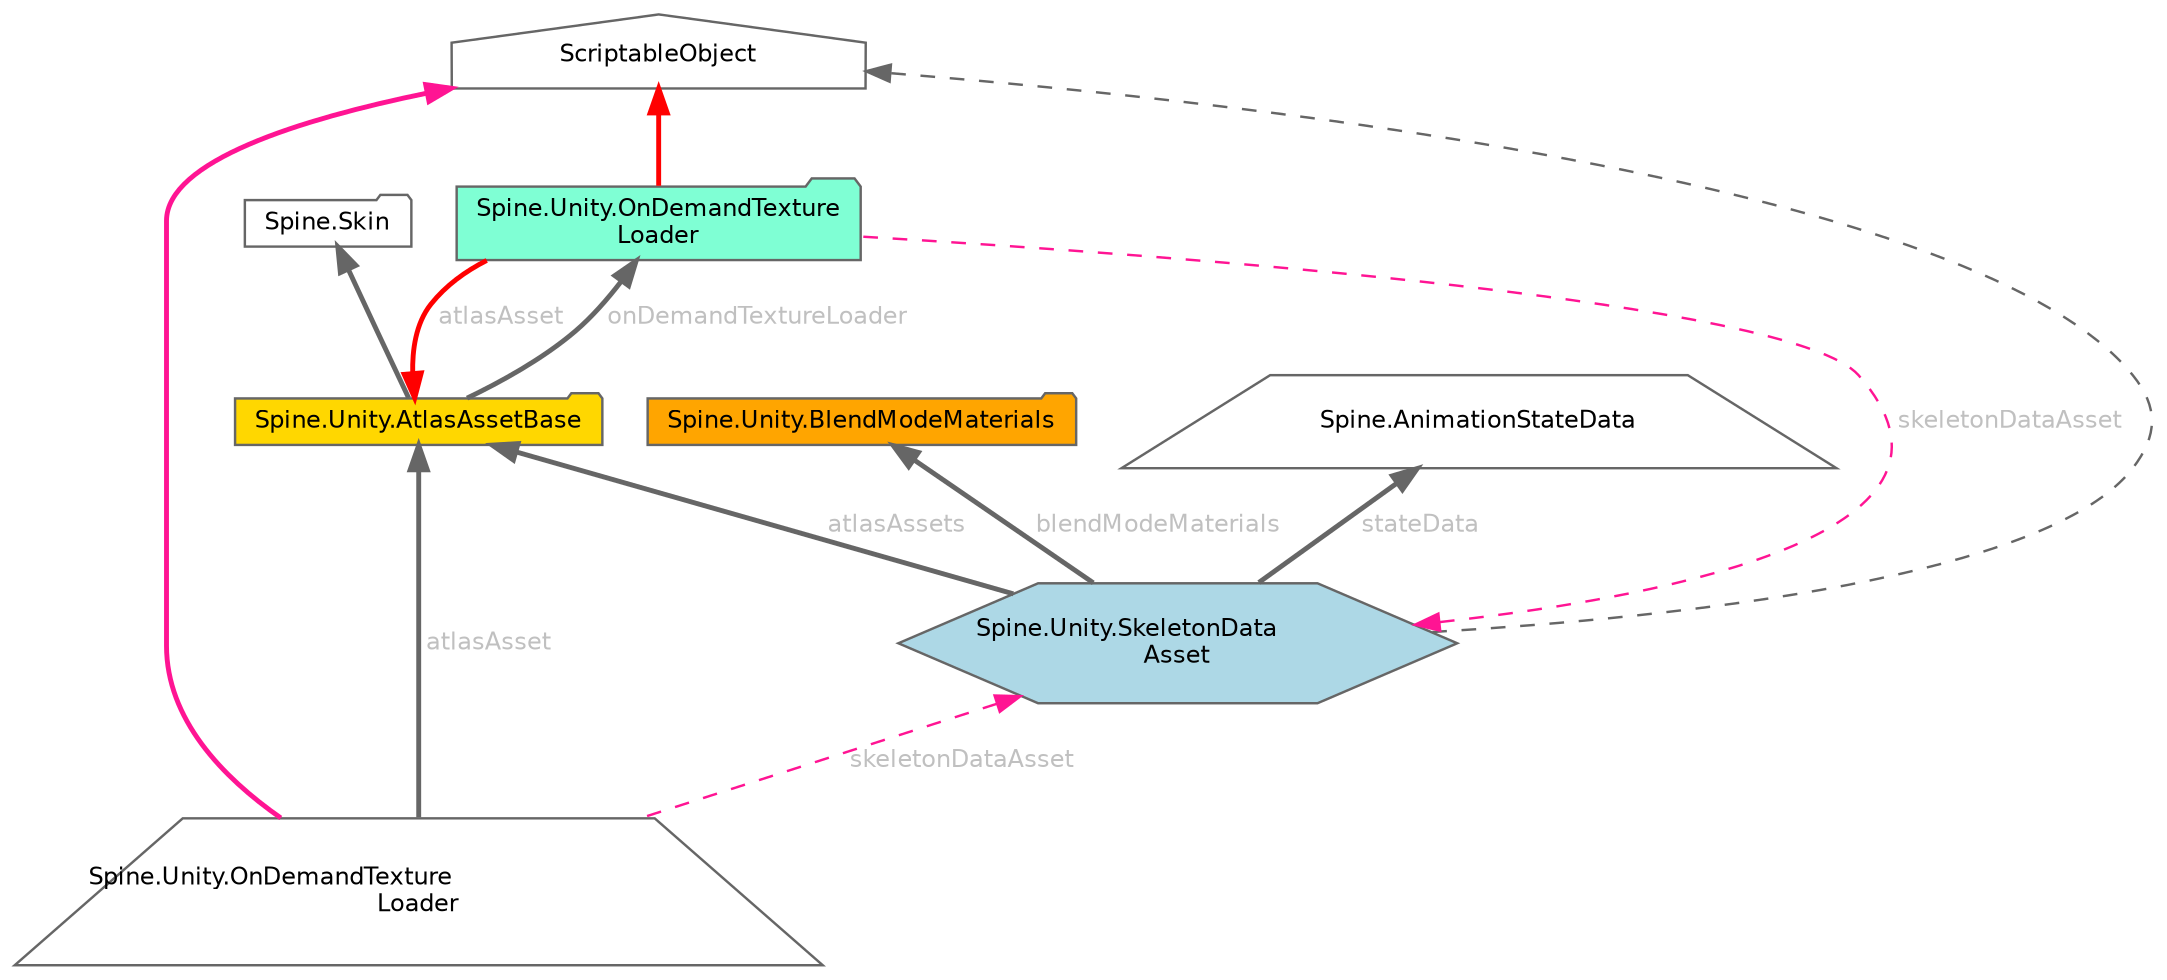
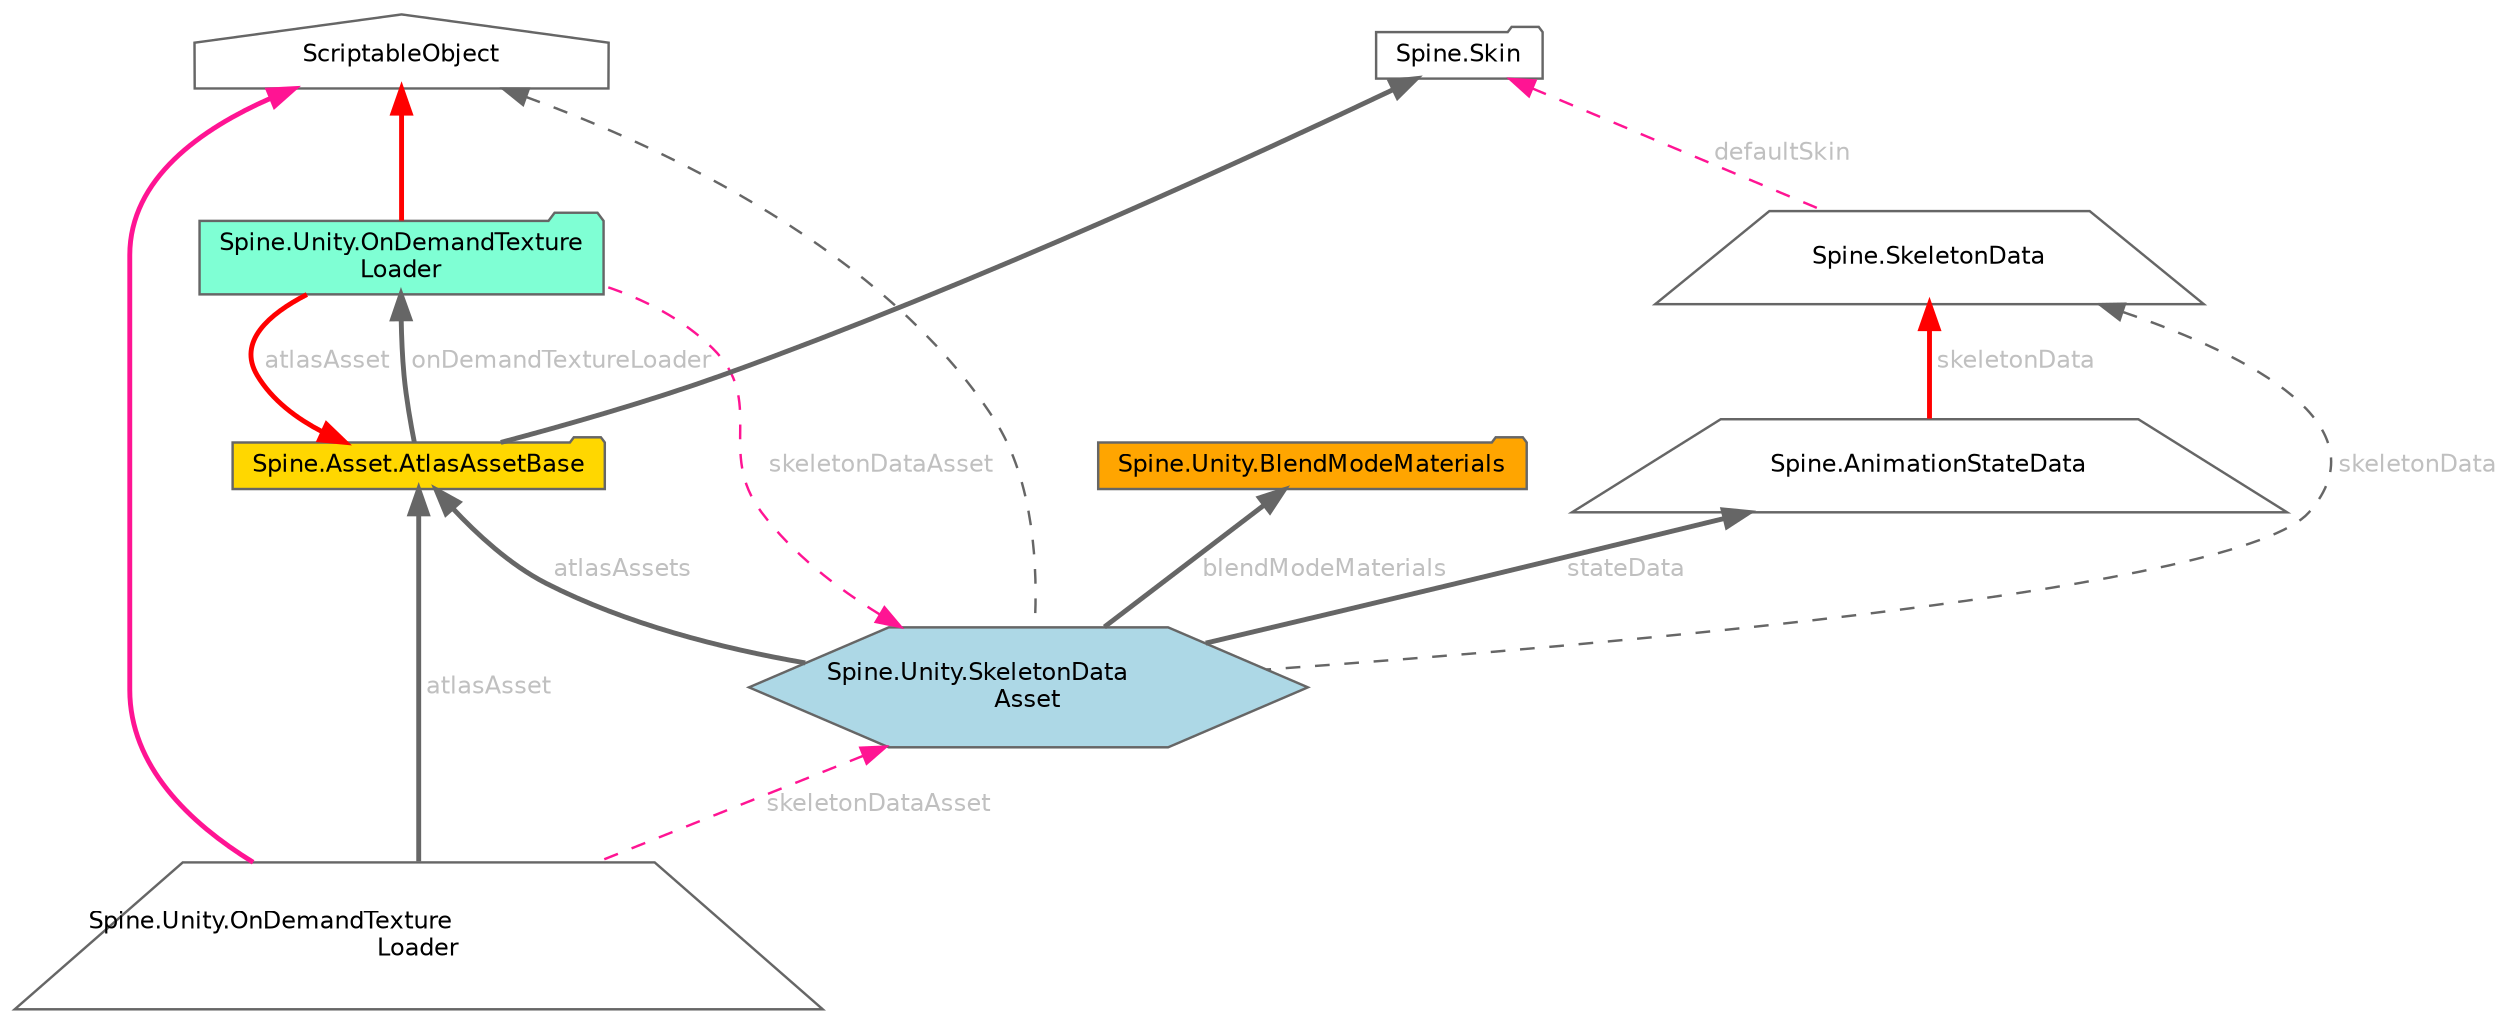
node "Spine.SkeletonData": added
node "Spine.Unity.AtlasAssetBase": label "Spine.Unity.AtlasAssetBase" -> "Spine.Asset.AtlasAssetBase"
